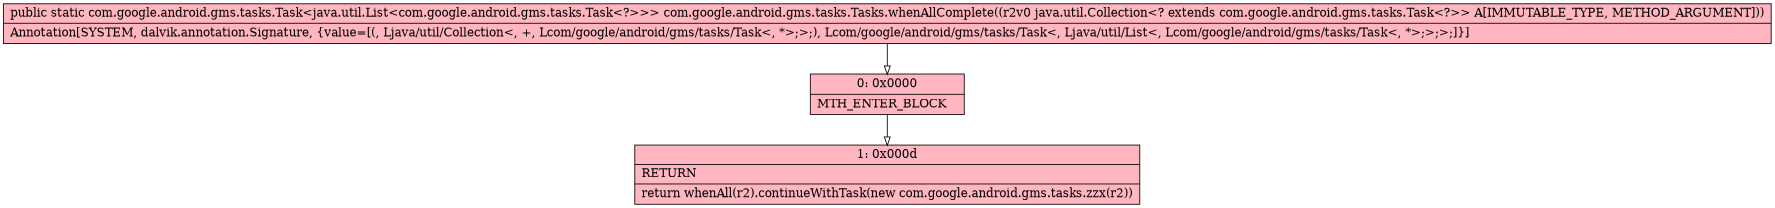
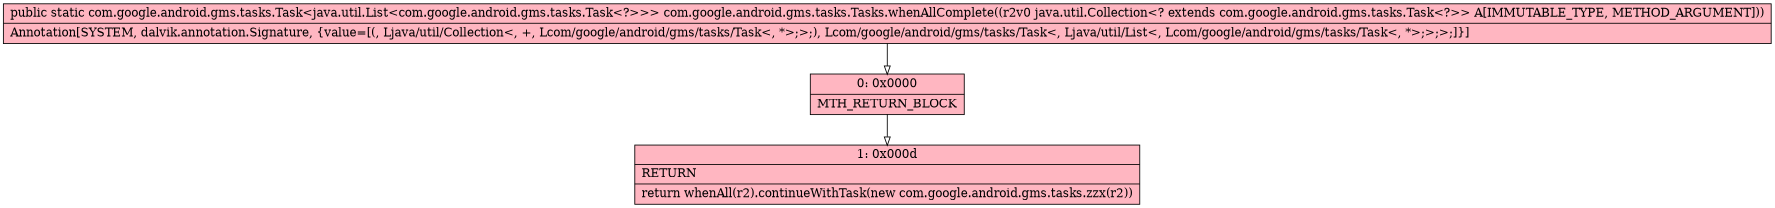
node "0: 0x0000": text "MTH_ENTER_BLOCK" -> "MTH_RETURN_BLOCK"
